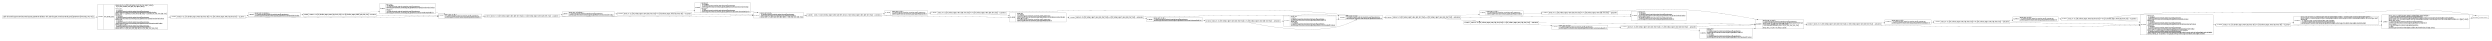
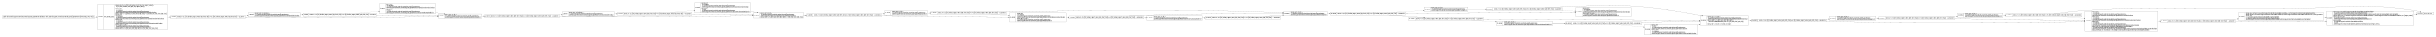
node "18: 0x0034": removed
